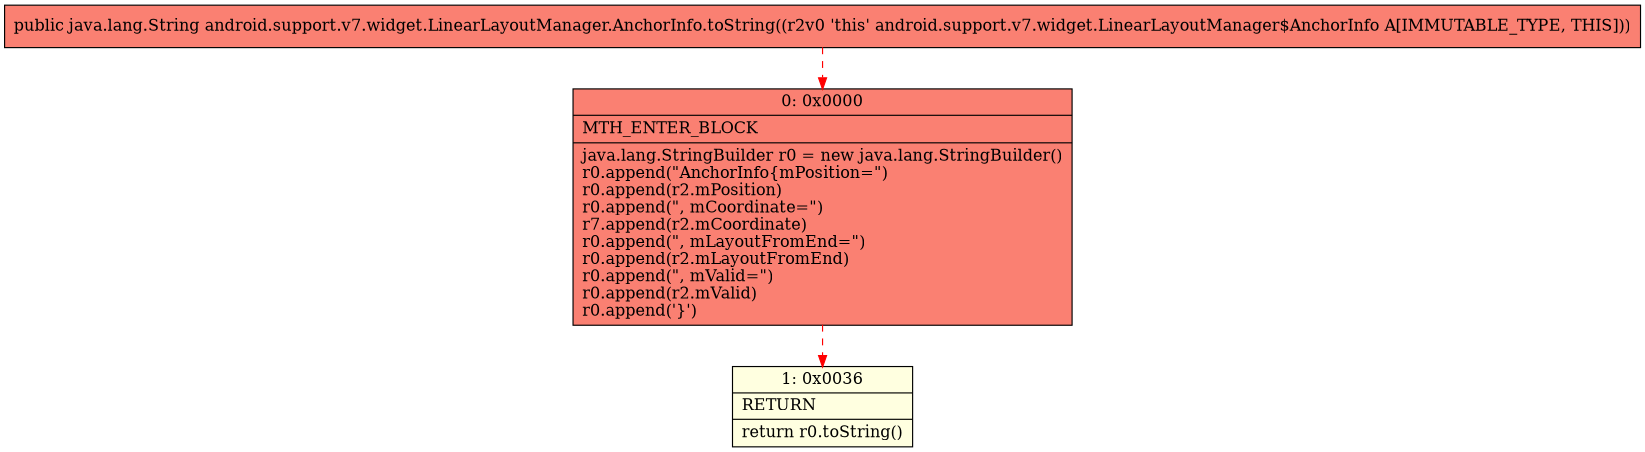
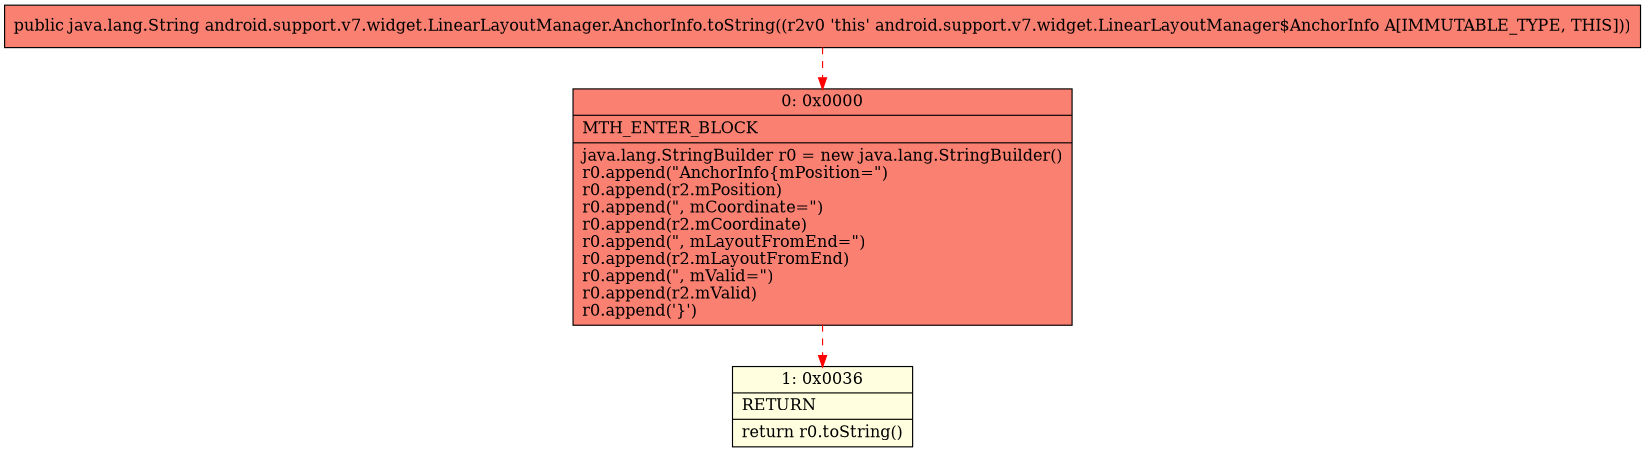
node "0: 0x0000": text "r7.append(r2.mCoordinate)" -> "r0.append(r2.mCoordinate)"
